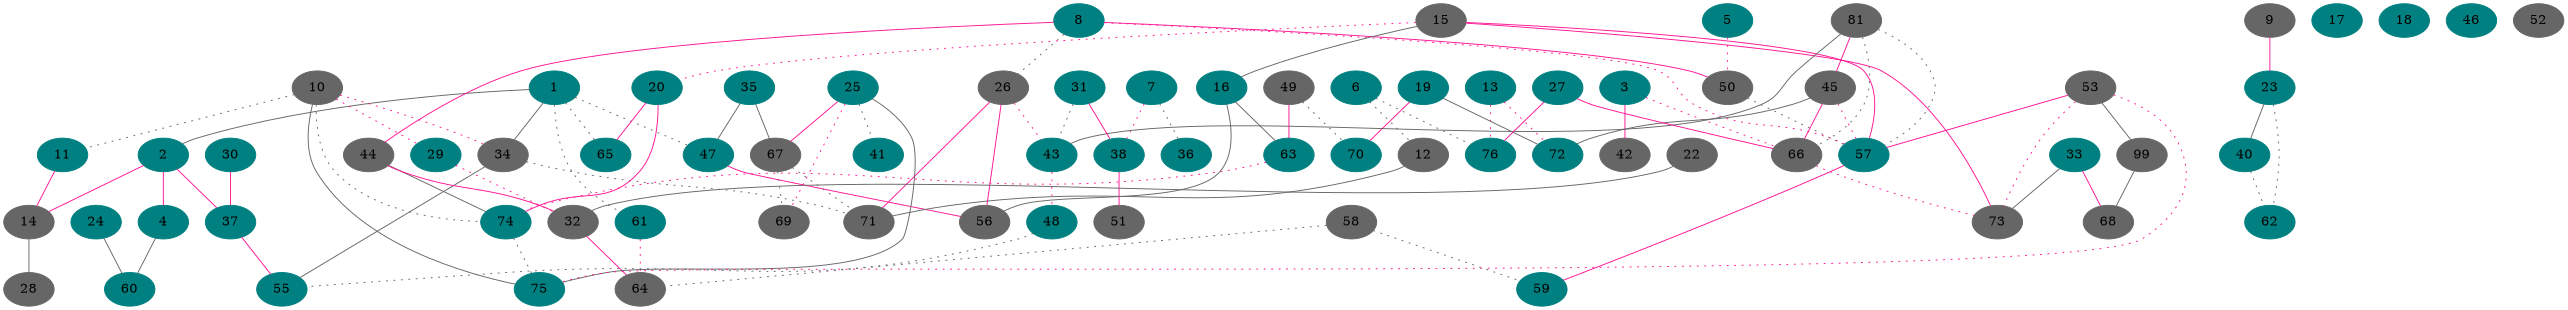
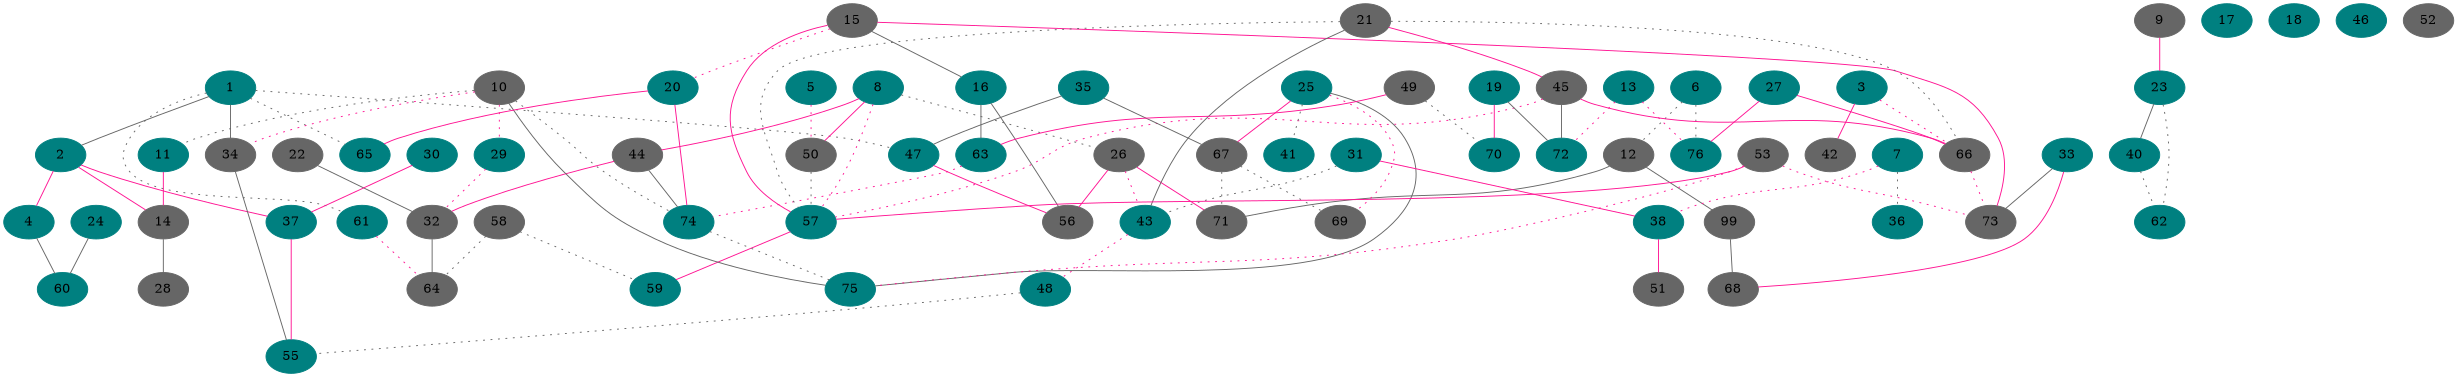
node "81": label "81" -> "21"
edge "53" -- "99": now "12" -- "99"
edge "34" -- "71": removed
edge "32" -- "64": color deeppink -> gray40
